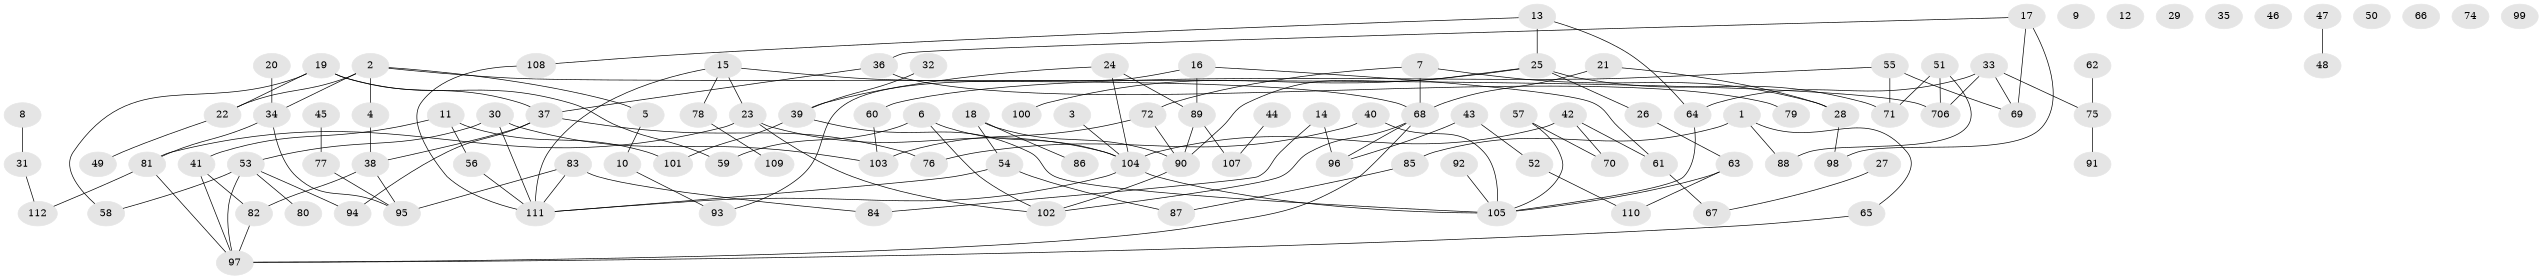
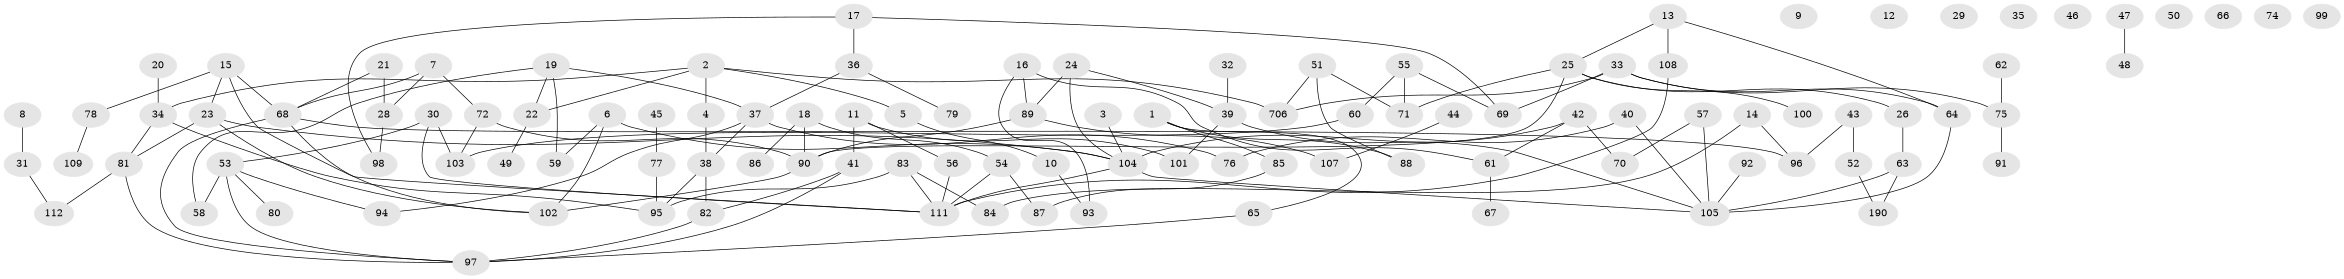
node "27": removed
node "110": label "110" -> "190"
